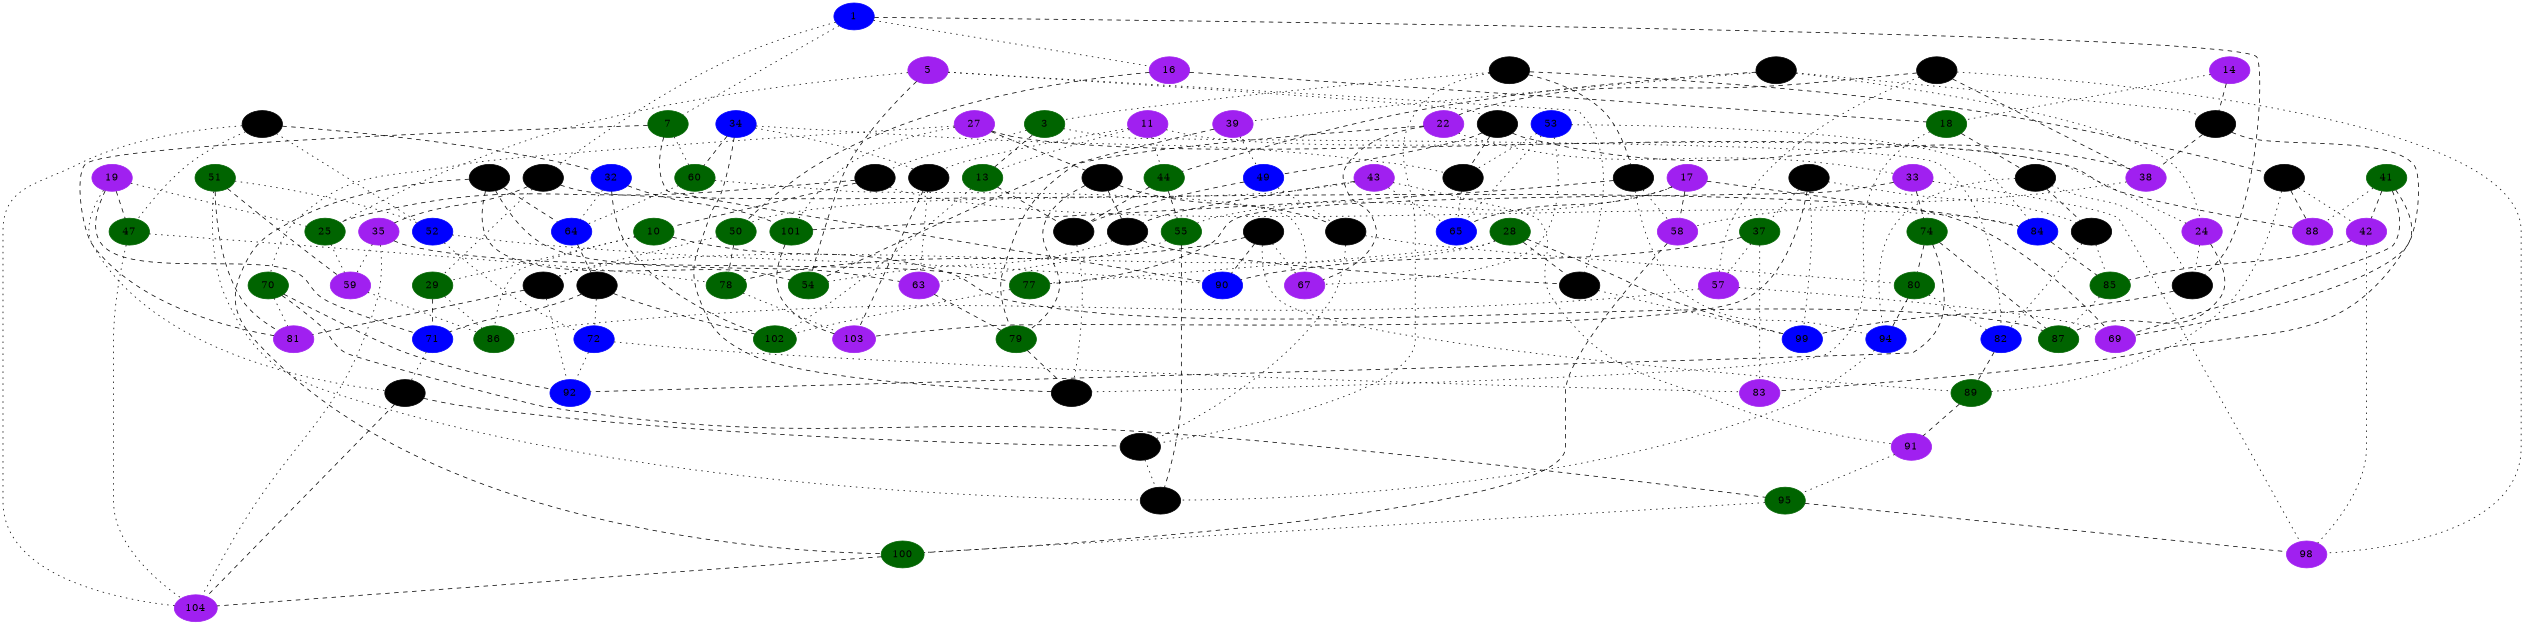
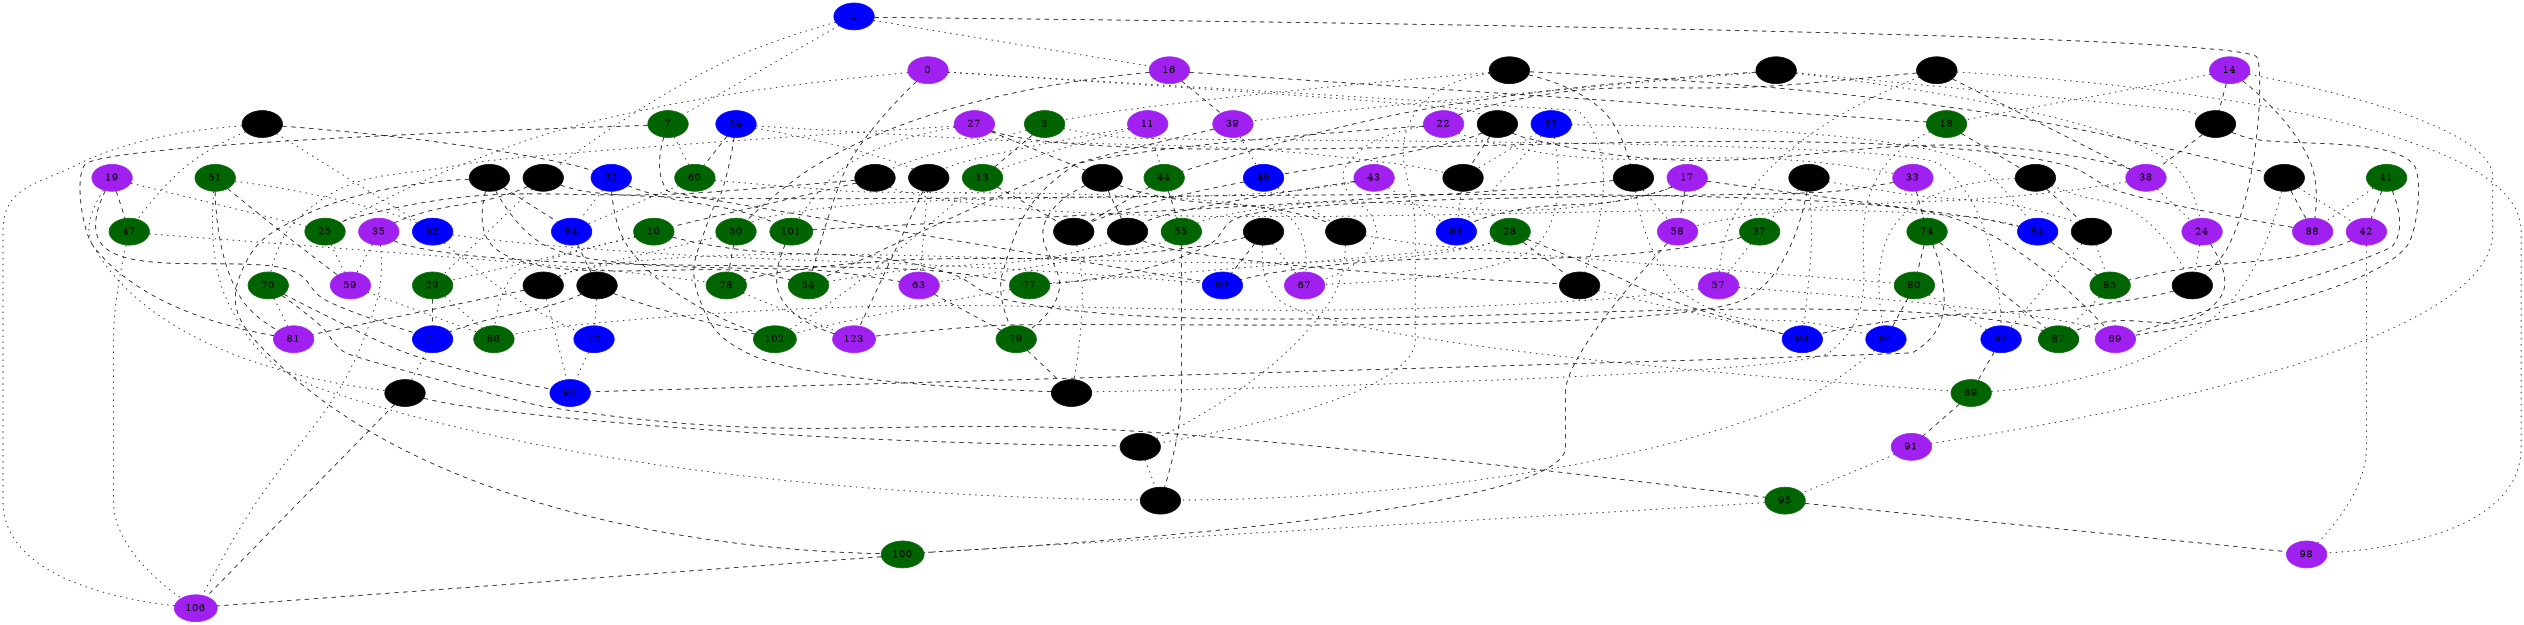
node "5": label "5" -> "0"
edge "16" -- "39": added
edge "14" -- "88": added
edge "11" -- "24": now "38" -- "24"
edge "22" -- "67": style dashed -> dotted
edge "33" -- "98": removed
node "103": label "103" -> "123"
edge "43" -- "91": now "14" -- "91"
node "83": removed
node "104": label "104" -> "106"
